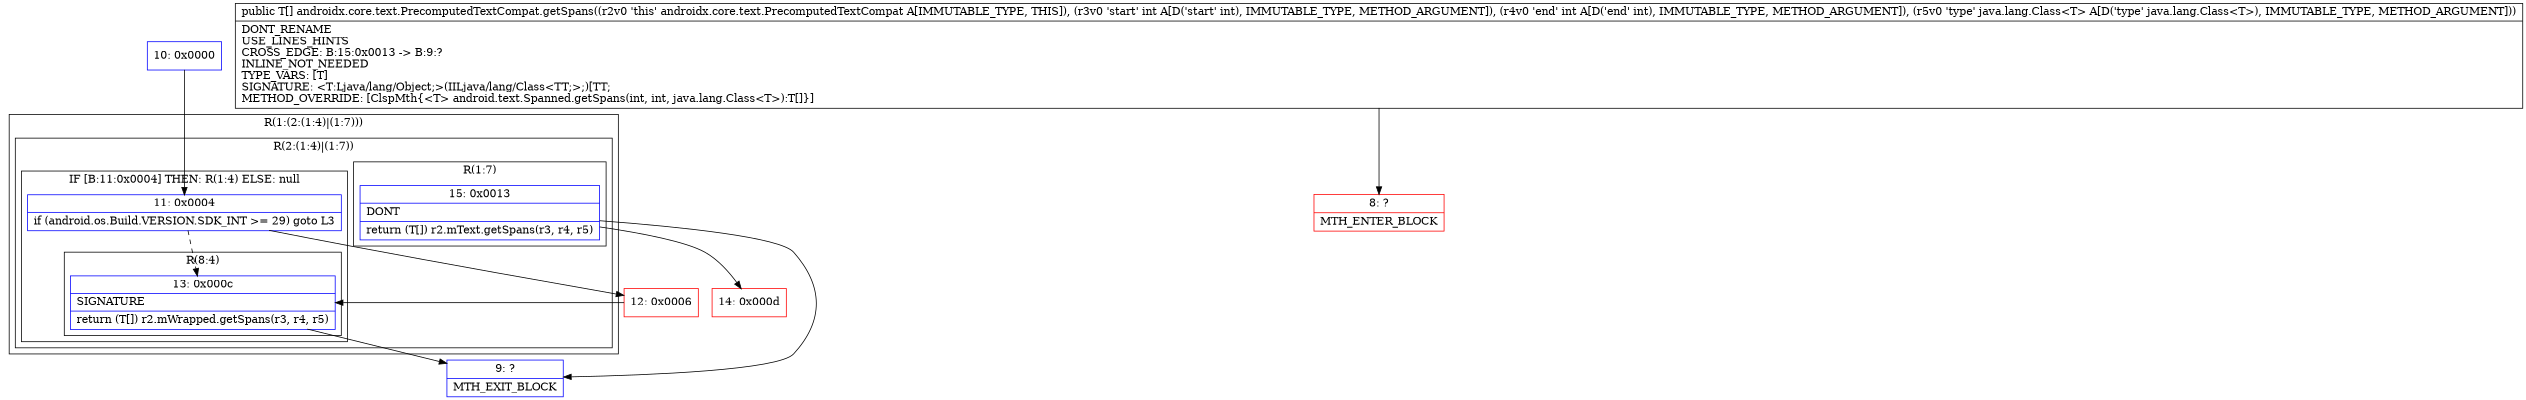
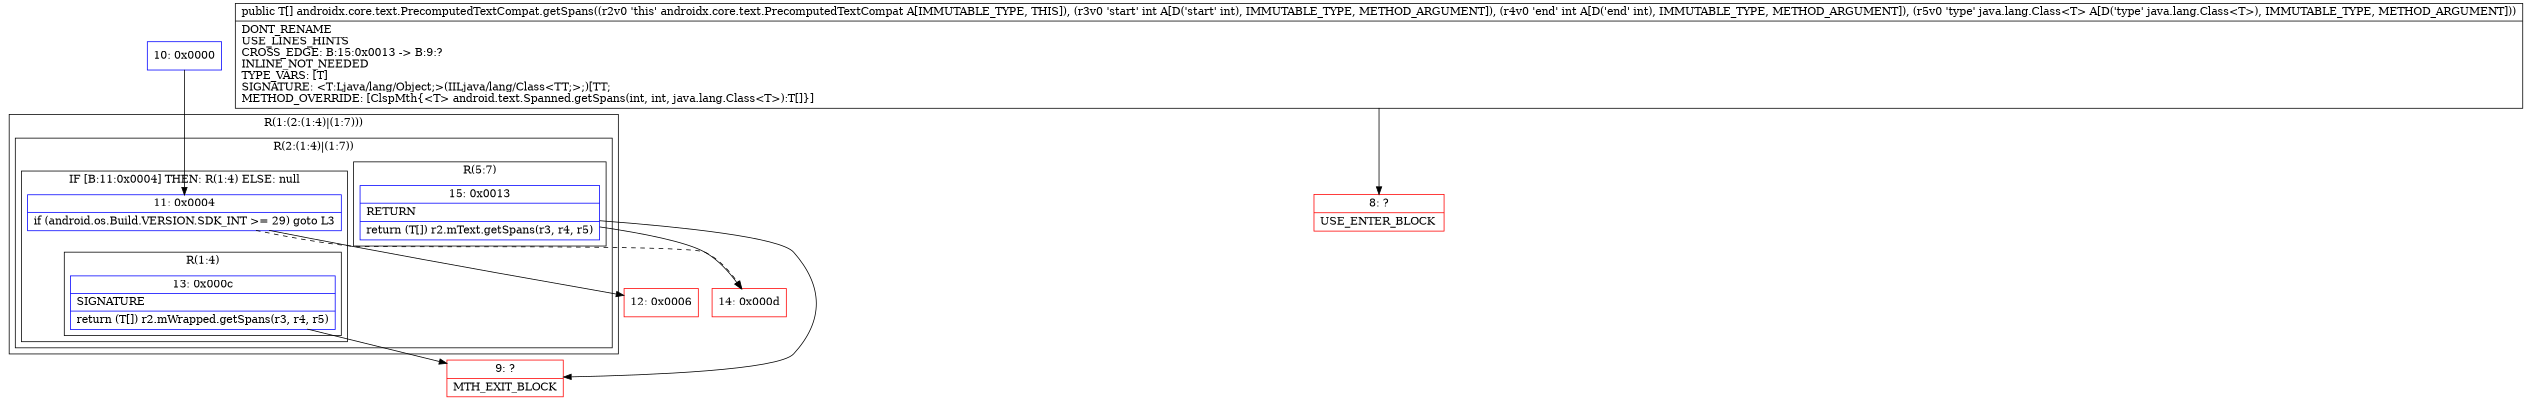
cluster "R(1:7)": label "R(1:7)" -> "R(5:7)"
node "15: 0x0013": text "DONT" -> "RETURN"
node "8: ?": text "MTH_ENTER_BLOCK" -> "USE_ENTER_BLOCK"
edge "11: 0x0004" -> "13: 0x000c": now "11: 0x0004" -> "14: 0x000d"
cluster "R(8:4)": label "R(8:4)" -> "R(1:4)"
edge "12: 0x0006" -> "13: 0x000c": removed
node "9: ?": color blue -> red
